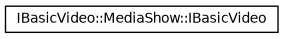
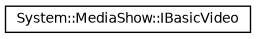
node "IBasicVideo::MediaShow::IBasicVideo": label "IBasicVideo::MediaShow::IBasicVideo" -> "System::MediaShow::IBasicVideo"
